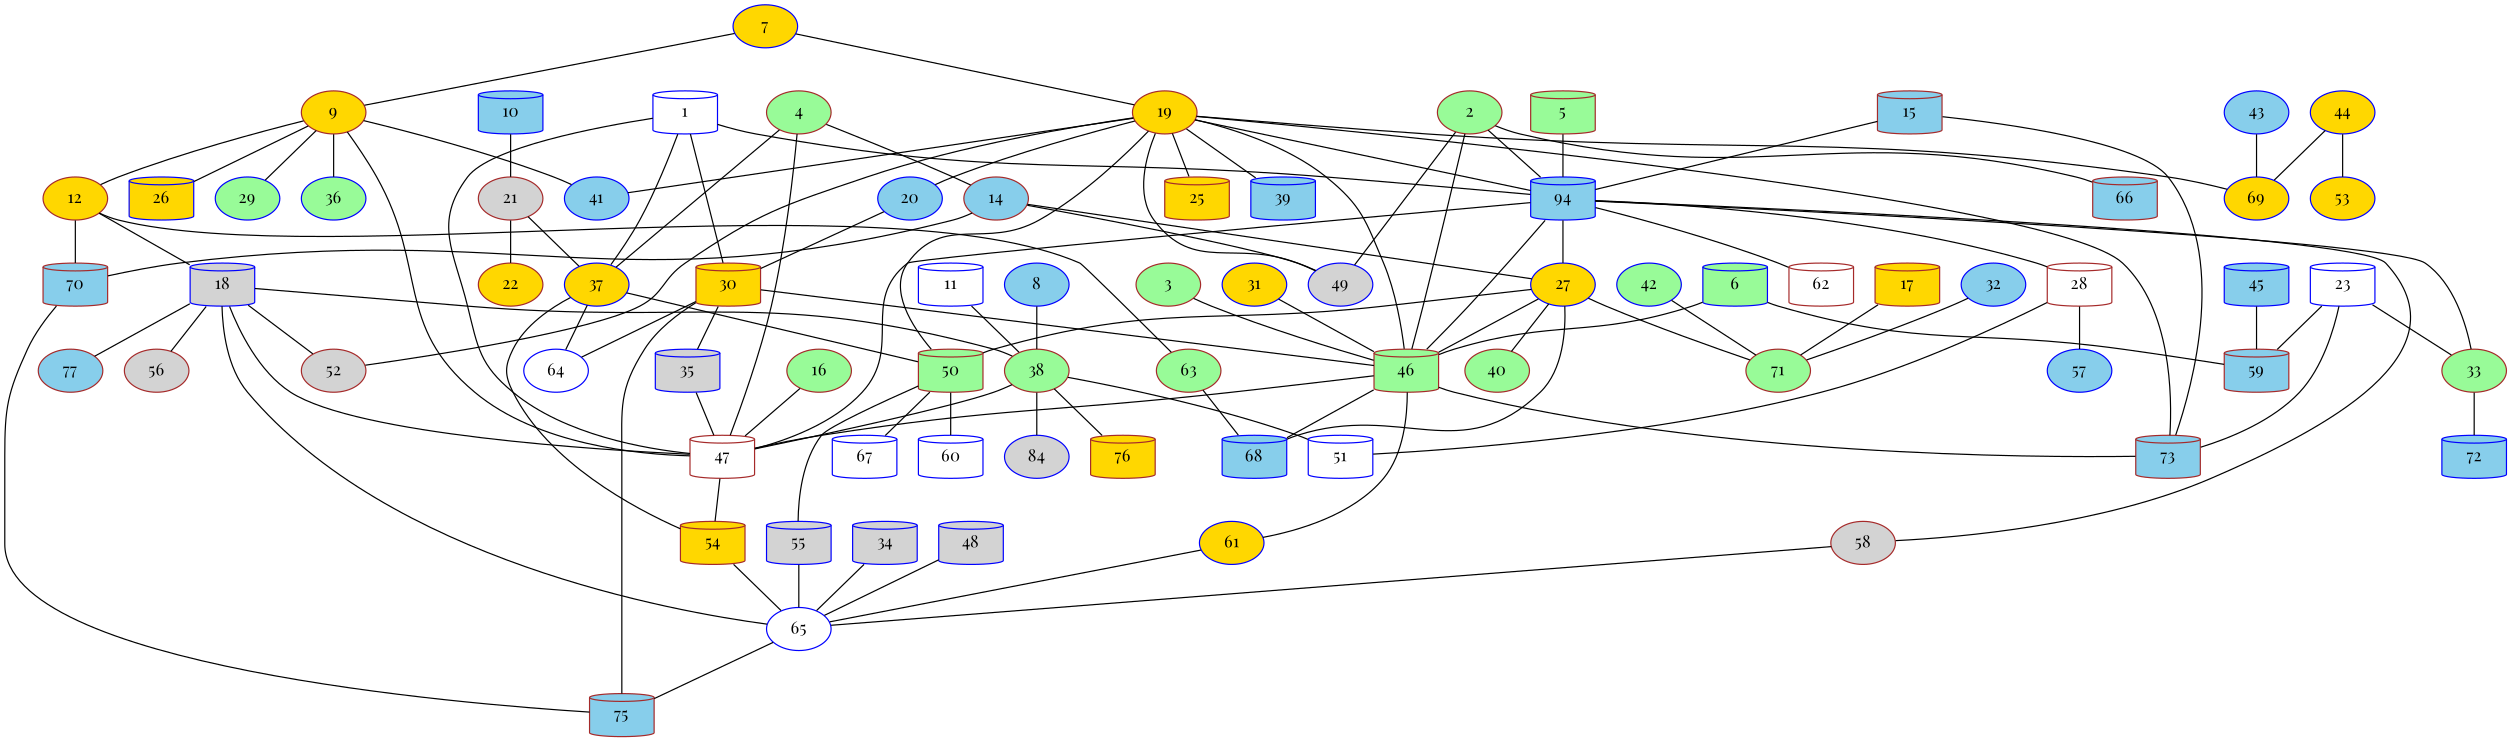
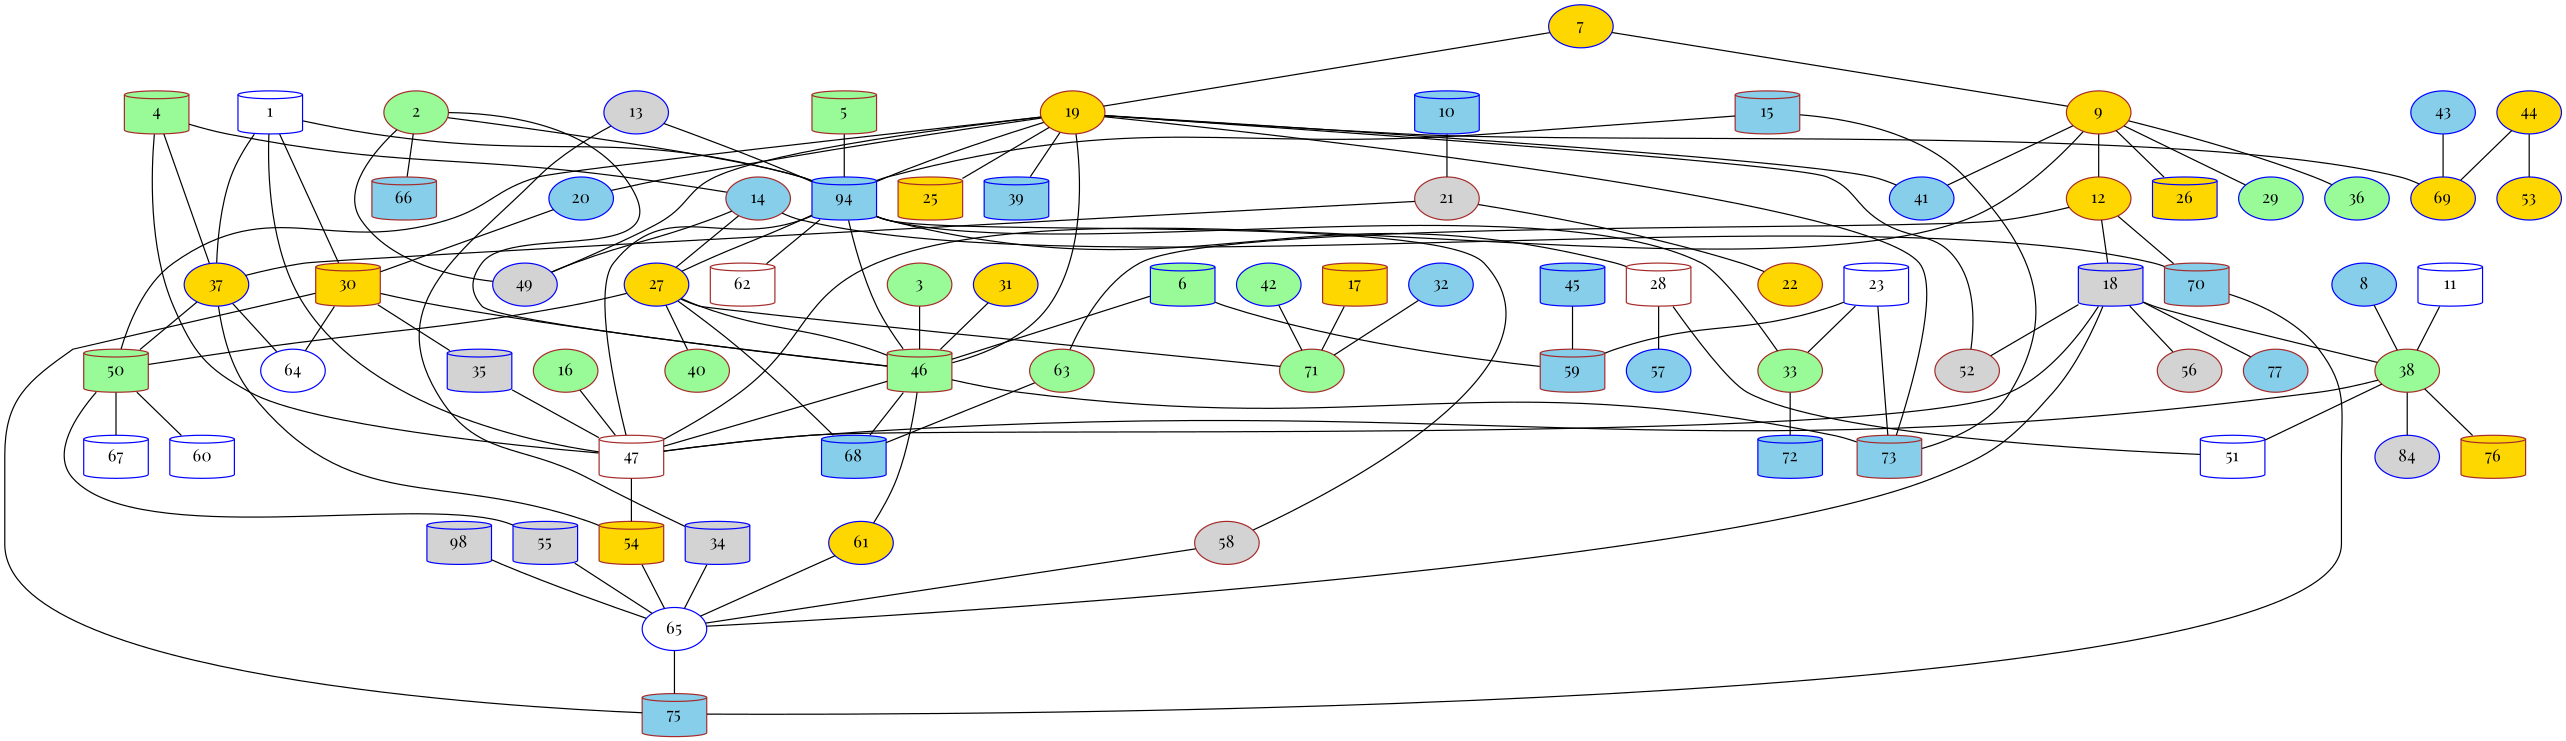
node "13": added
node "4": shape ellipse -> cylinder
node "48": label "48" -> "98"
